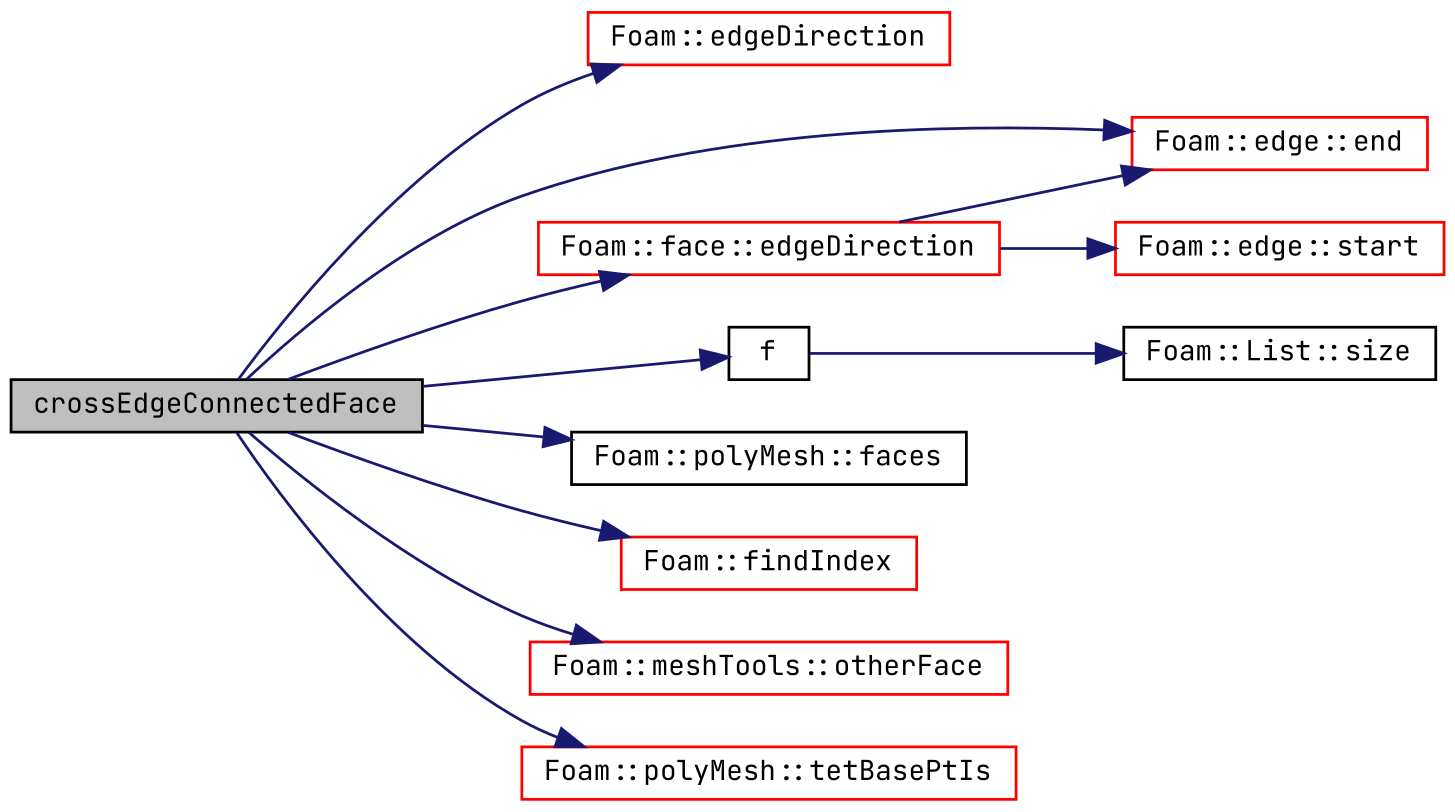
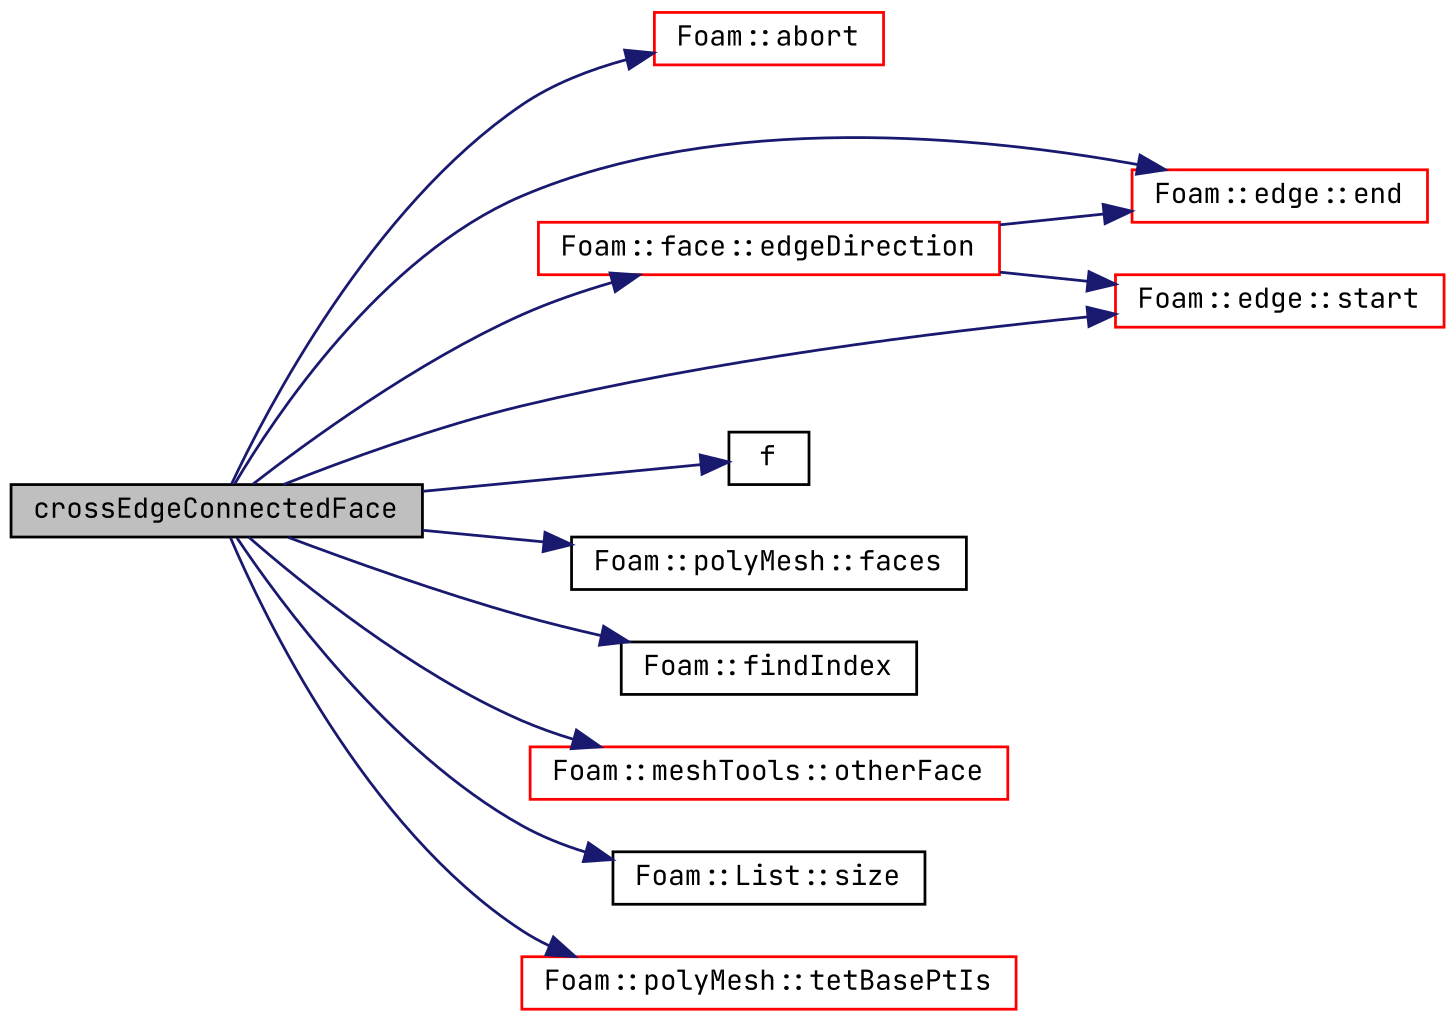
node "Foam::edgeDirection": label "Foam::edgeDirection" -> "Foam::abort"
edge "f" -> "Foam::List::size": now "crossEdgeConnectedFace" -> "Foam::List::size"
edge "crossEdgeConnectedFace" -> "Foam::edge::start": added
node "Foam::findIndex": color red -> black
